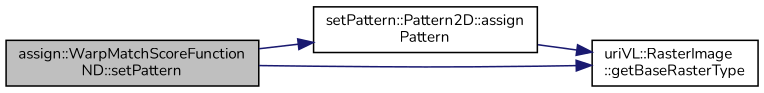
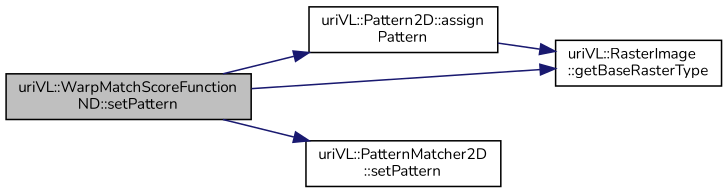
node "setPattern::Pattern2D::assign Pattern": label "setPattern::Pattern2D::assign Pattern" -> "uriVL::Pattern2D::assign Pattern"
node "assign::WarpMatchScoreFunction ND::setPattern": label "assign::WarpMatchScoreFunction ND::setPattern" -> "uriVL::WarpMatchScoreFunction ND::setPattern"
node "uriVL::PatternMatcher2D ::setPattern": added
